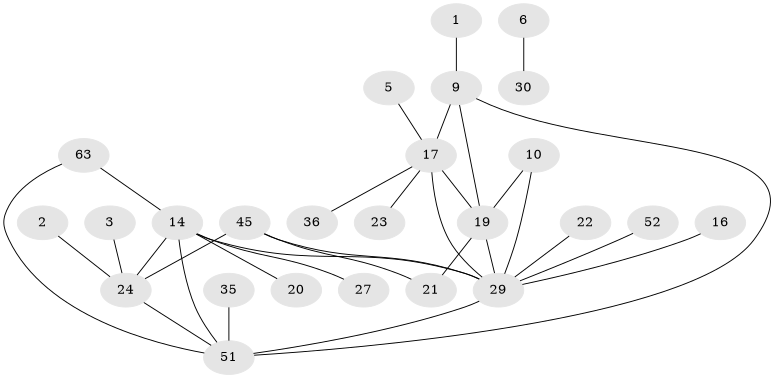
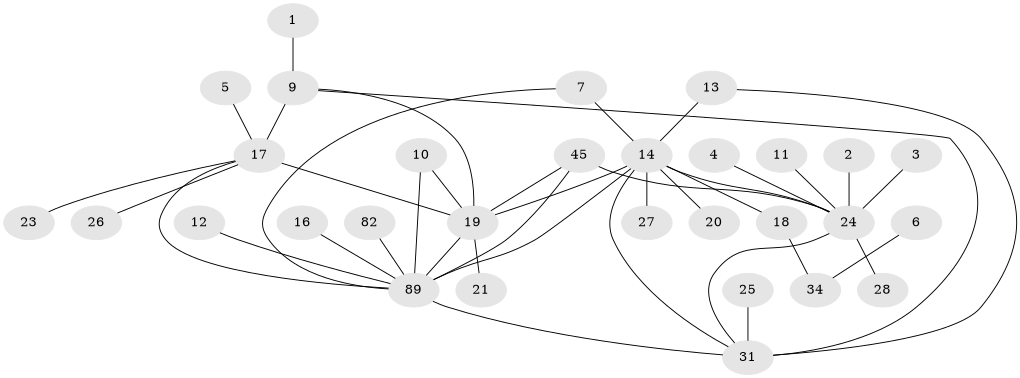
node "30": label "30" -> "34"
node "7": added
node "63": label "63" -> "13"
node "4": added
node "11": added
edge "14" -- "19": added
node "36": label "36" -> "26"
node "22": label "22" -> "82"
node "52": label "52" -> "12"
node "18": added
edge "45" -- "21": now "45" -- "19"
node "35": label "35" -> "25"
node "29": label "29" -> "89"
node "28": added
node "51": label "51" -> "31"
